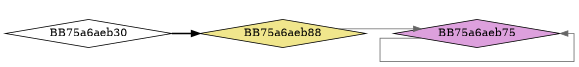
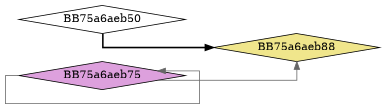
edge "BB75a6aeb88" -> "BB75a6aeb75": reversed
node "BB75a6aeb30": label "BB75a6aeb30" -> "BB75a6aeb50"
